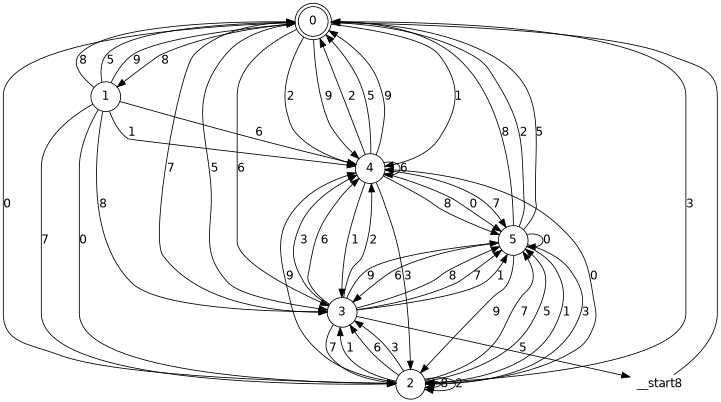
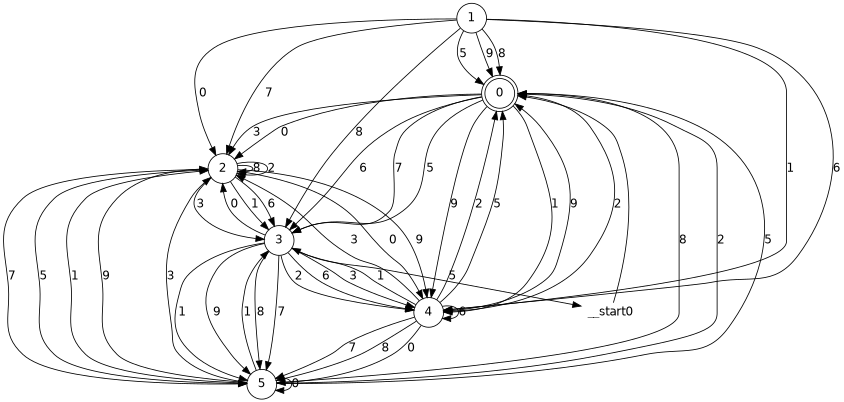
edge "0" -> "1": removed, label "8"
edge "5" -> "3": label "6" -> "1"
edge "3" -> "2": label "7" -> "0"
node "__start8": label "__start8" -> "__start0"
